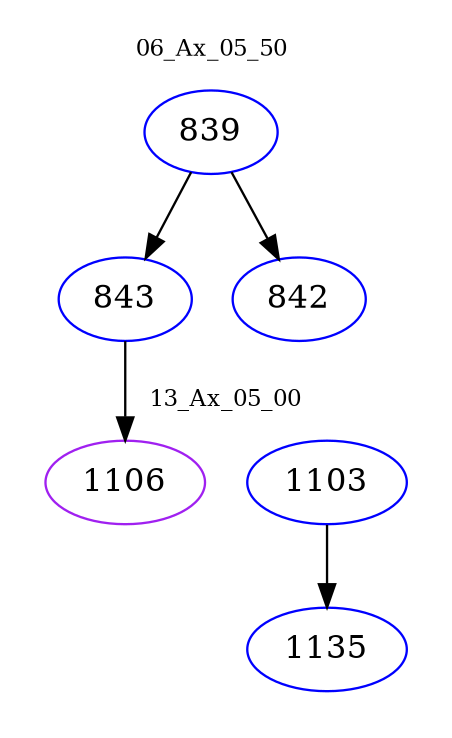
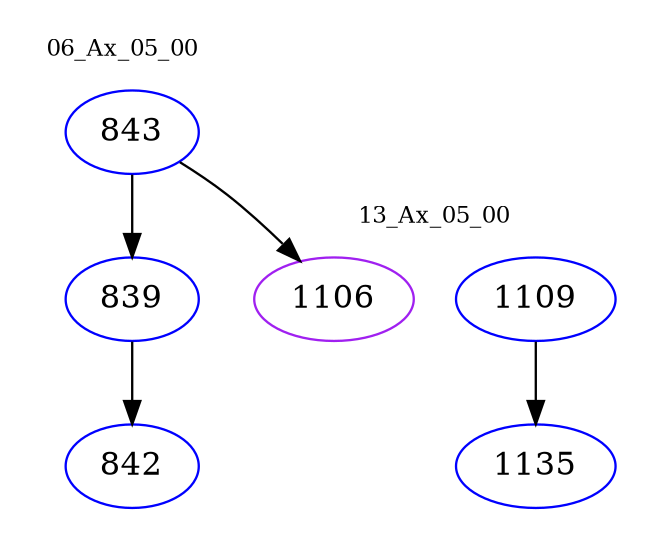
cluster "06_Ax_05_50": label "06_Ax_05_50" -> "06_Ax_05_00"
edge "839" -> "843": reversed
node "1103": label "1103" -> "1109"
